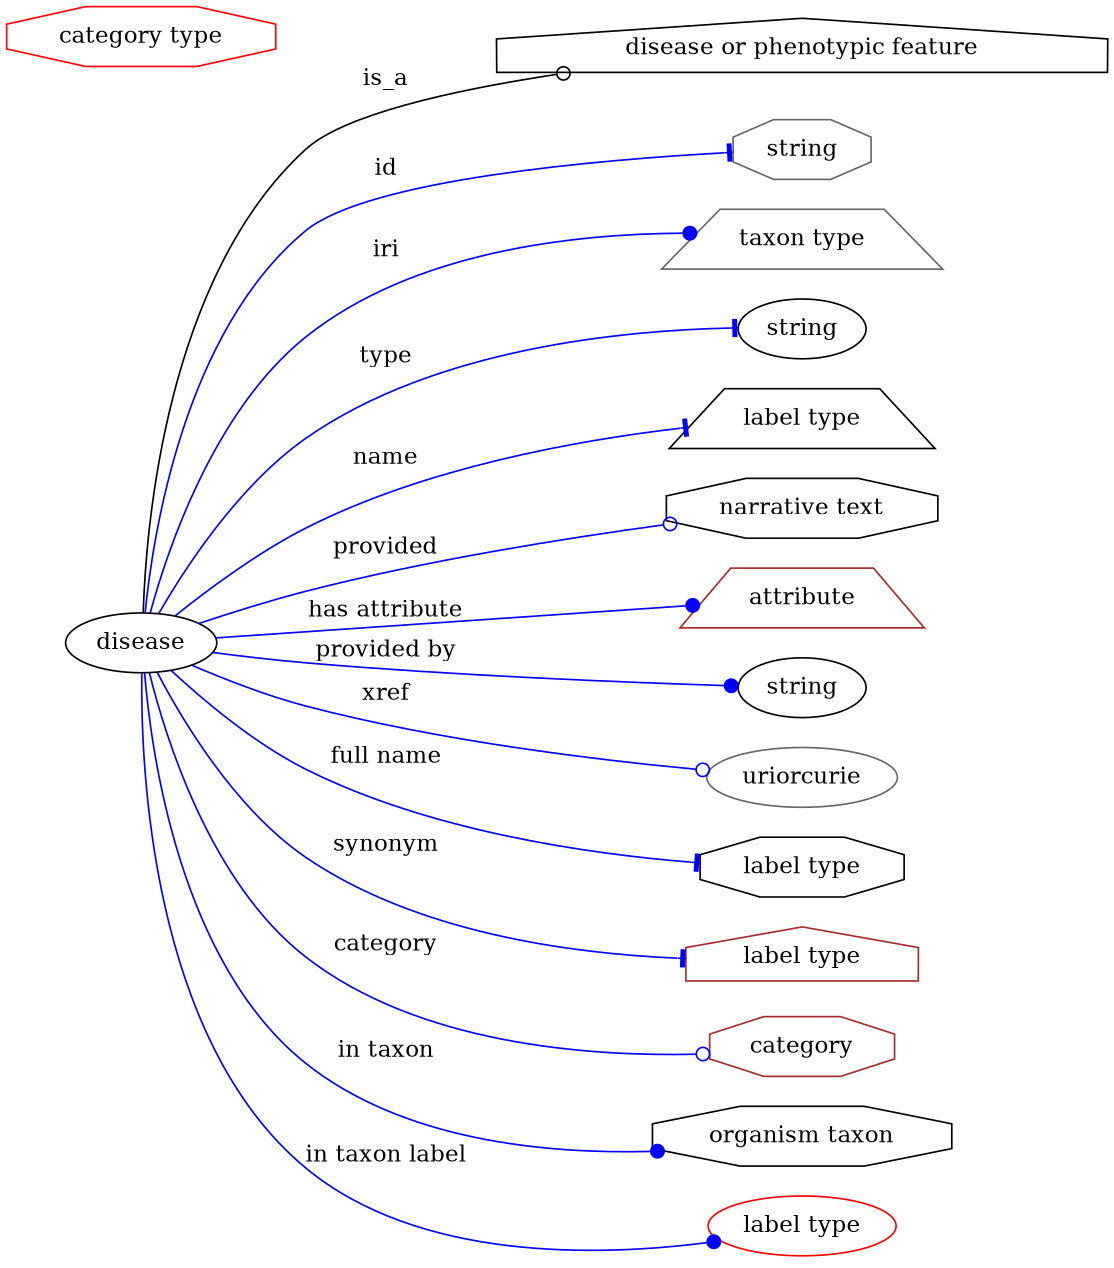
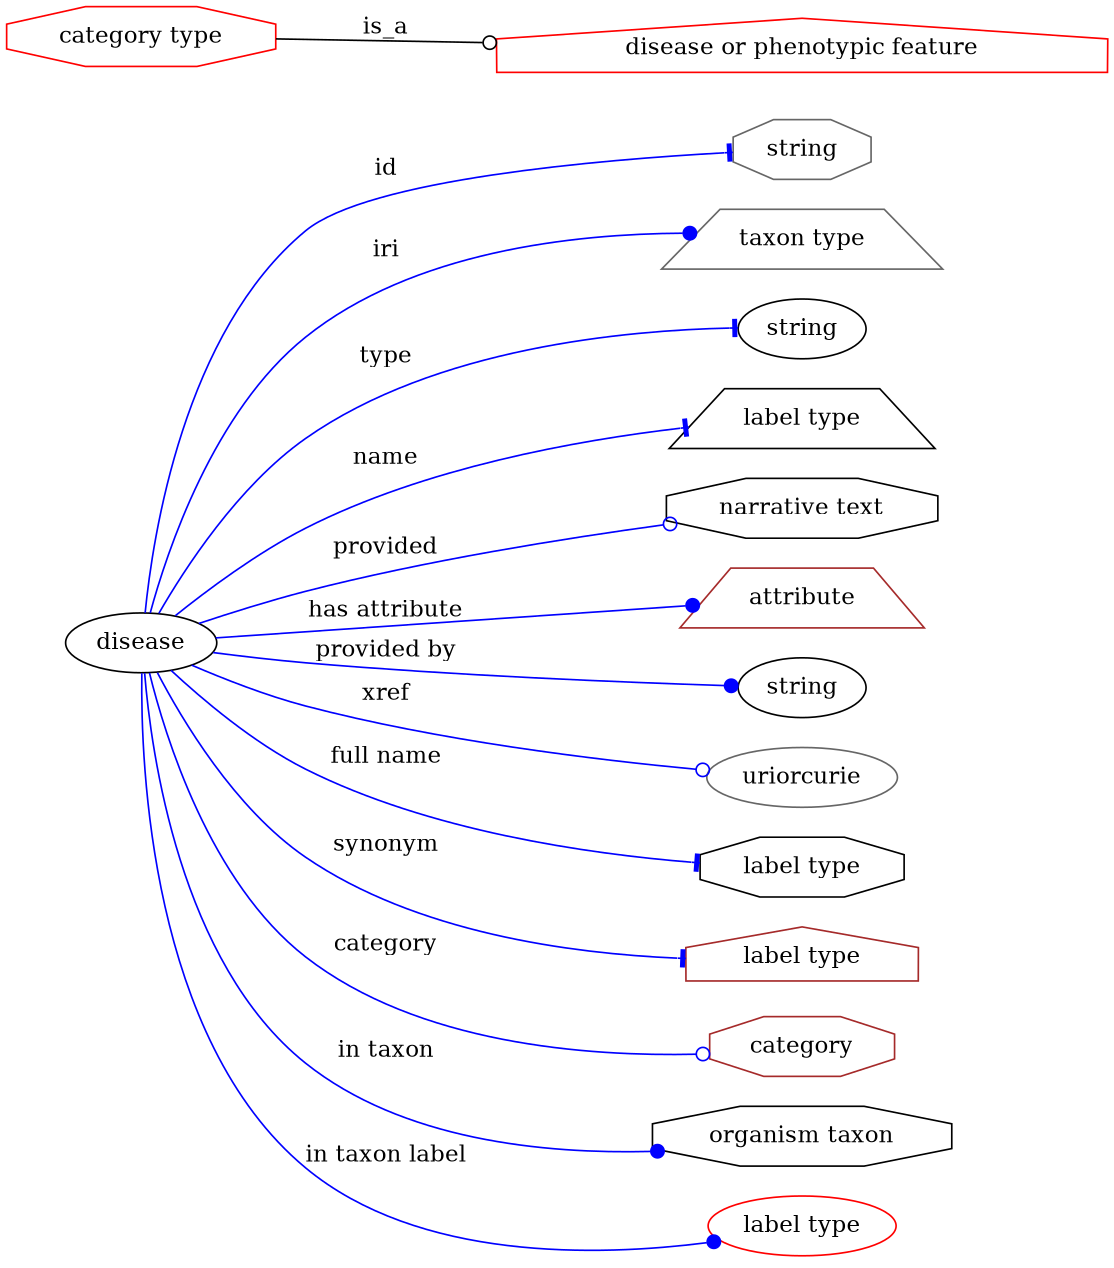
node "disease or phenotypic feature": color black -> red
edge "disease" -> "disease or phenotypic feature": now "category type" -> "disease or phenotypic feature"
